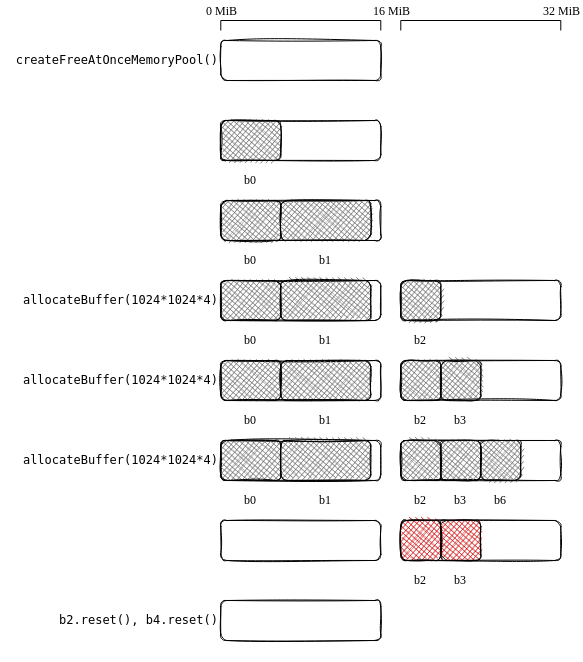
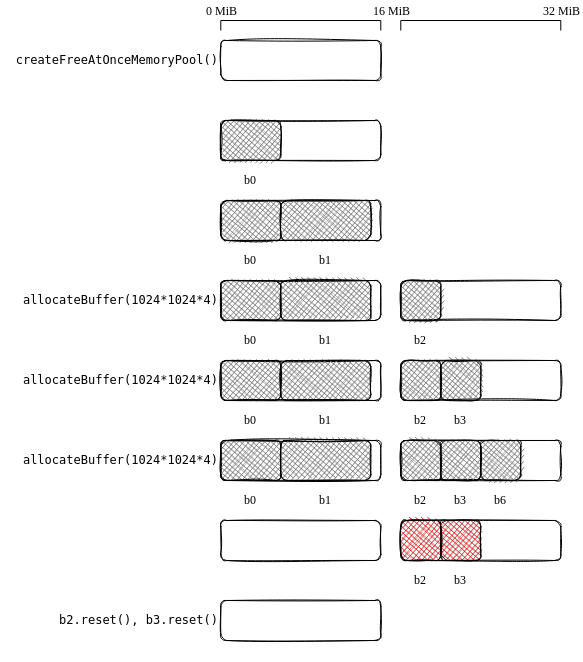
node "b2.reset(), b4.reset()": label "b2.reset(), b4.reset()" -> "b2.reset(), b3.reset()"
